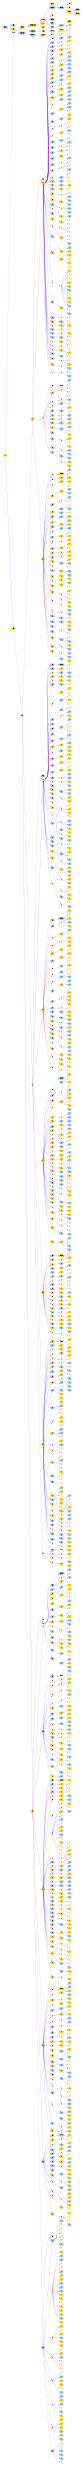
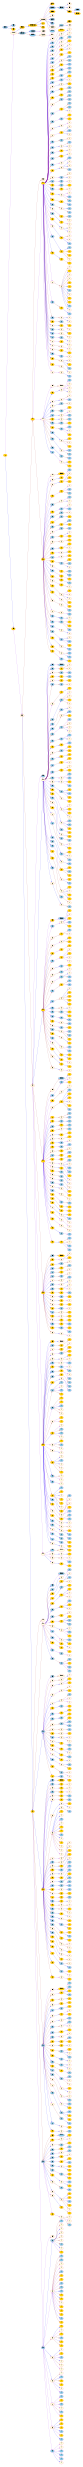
node "structure": added
node "keywords": fillcolor gold -> lightyellow
